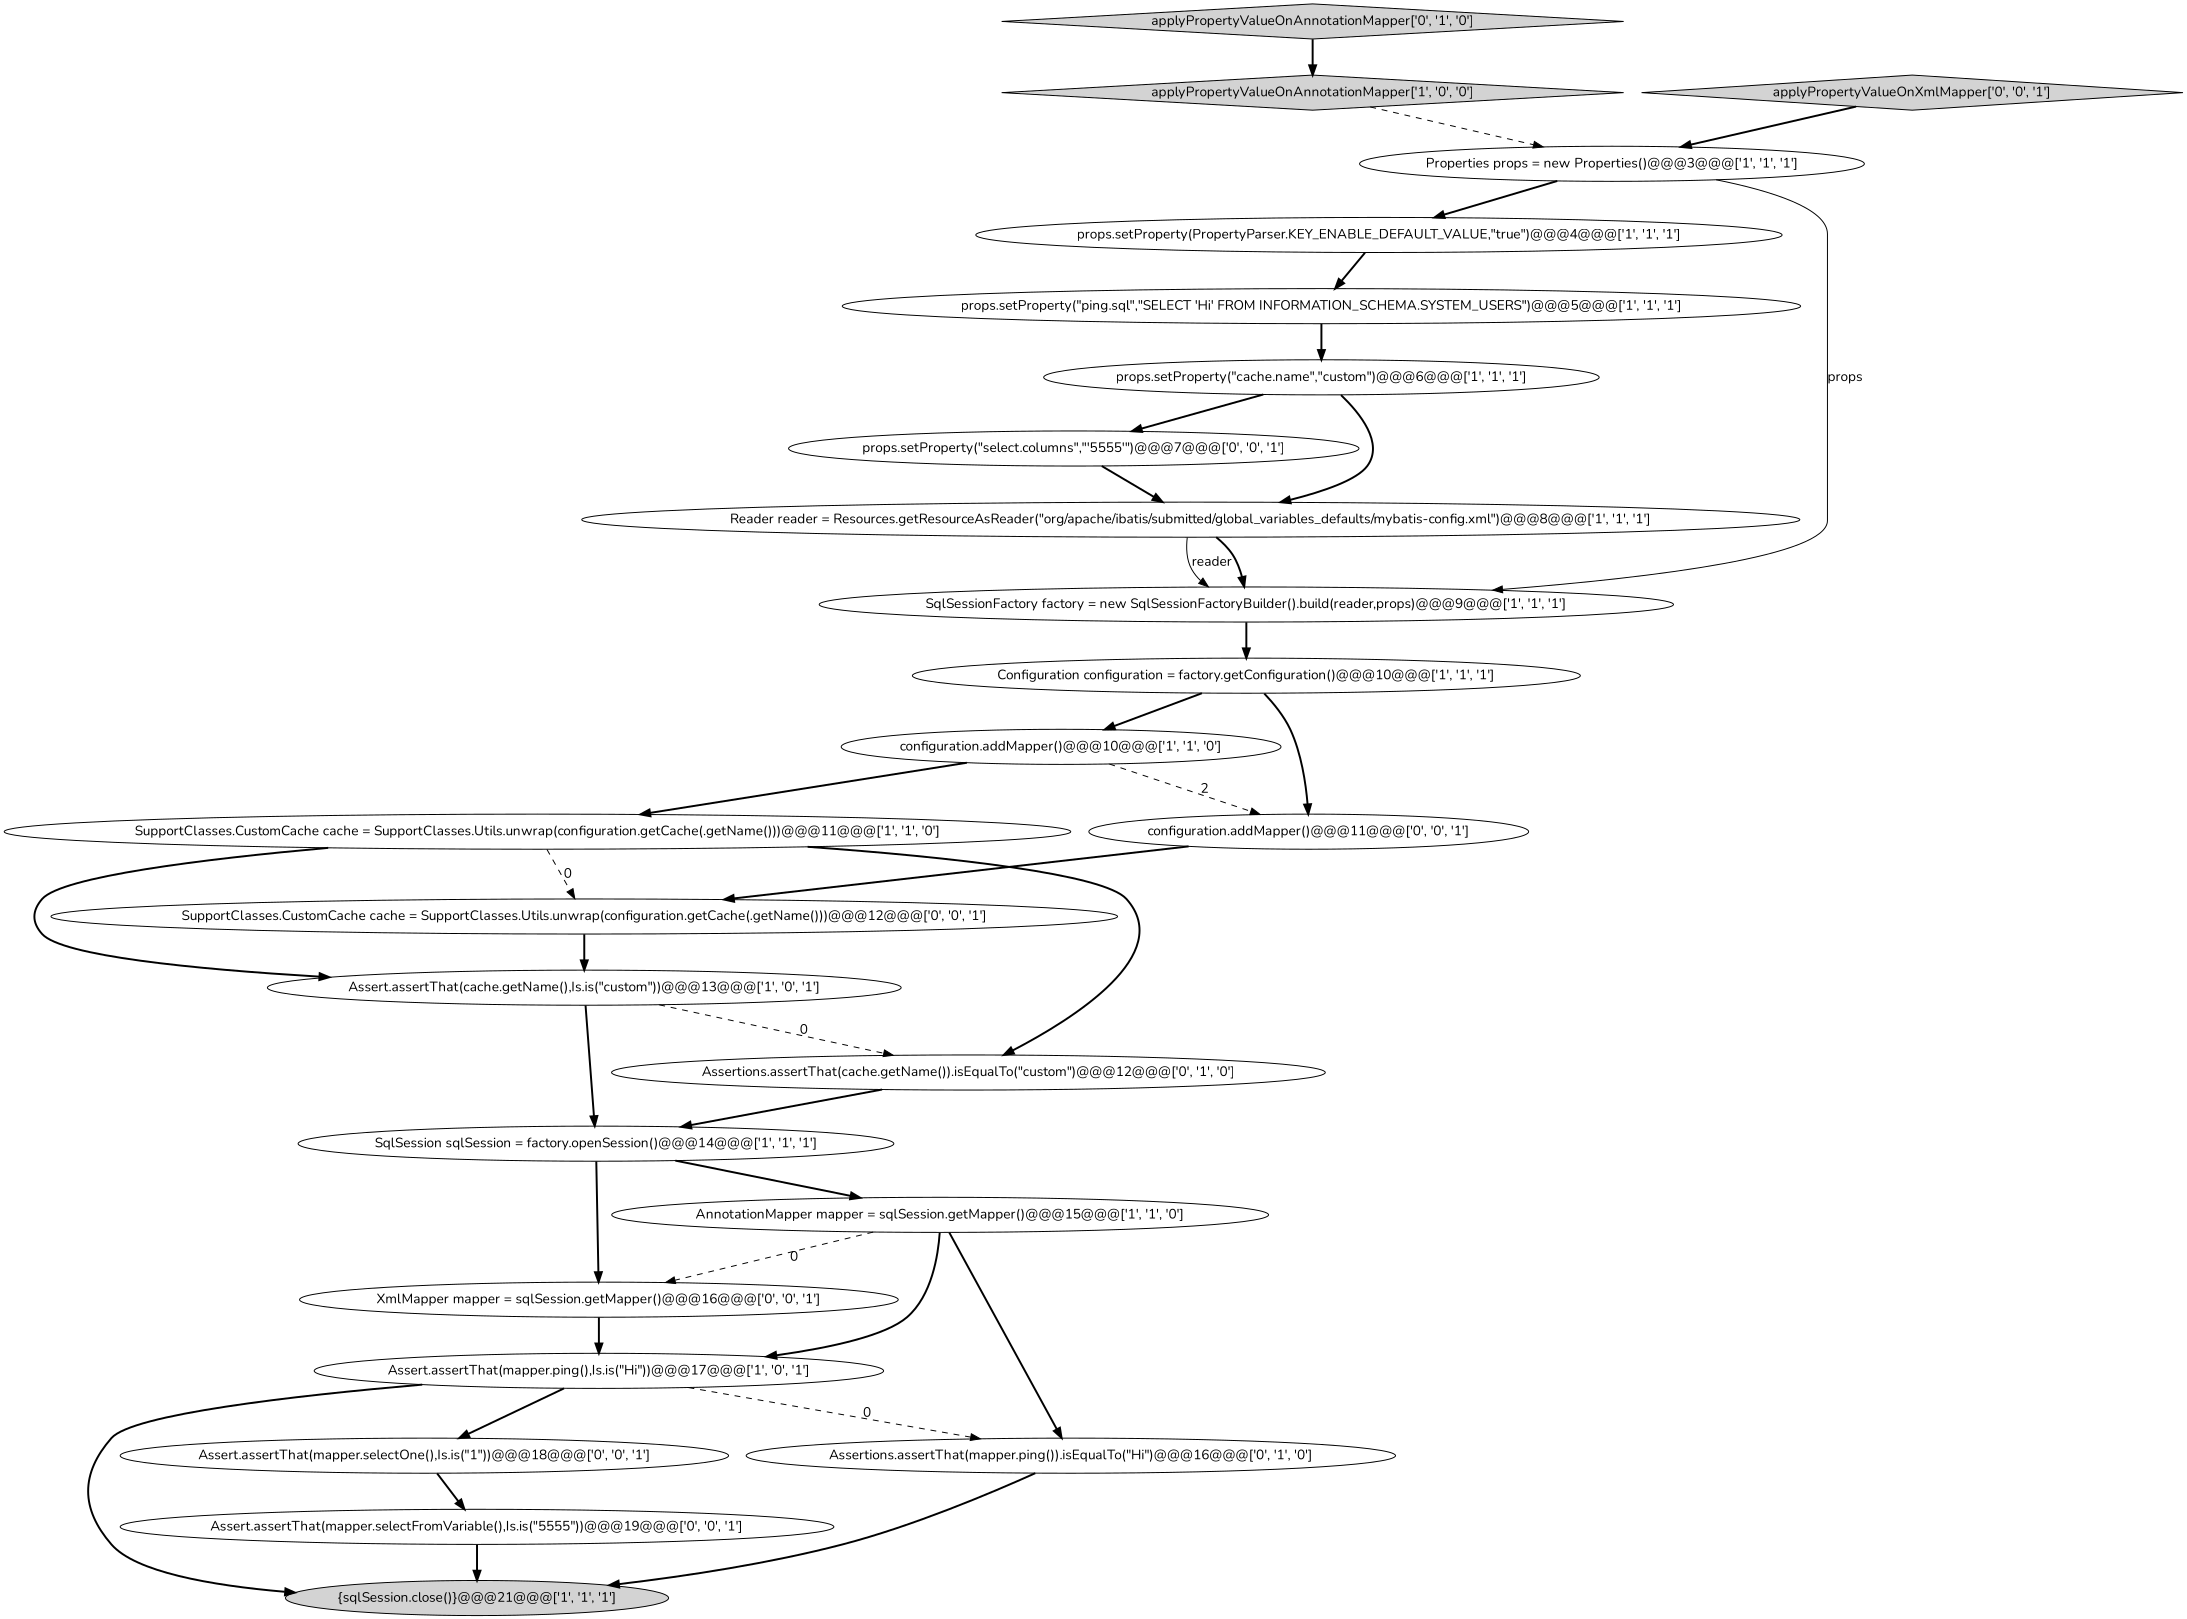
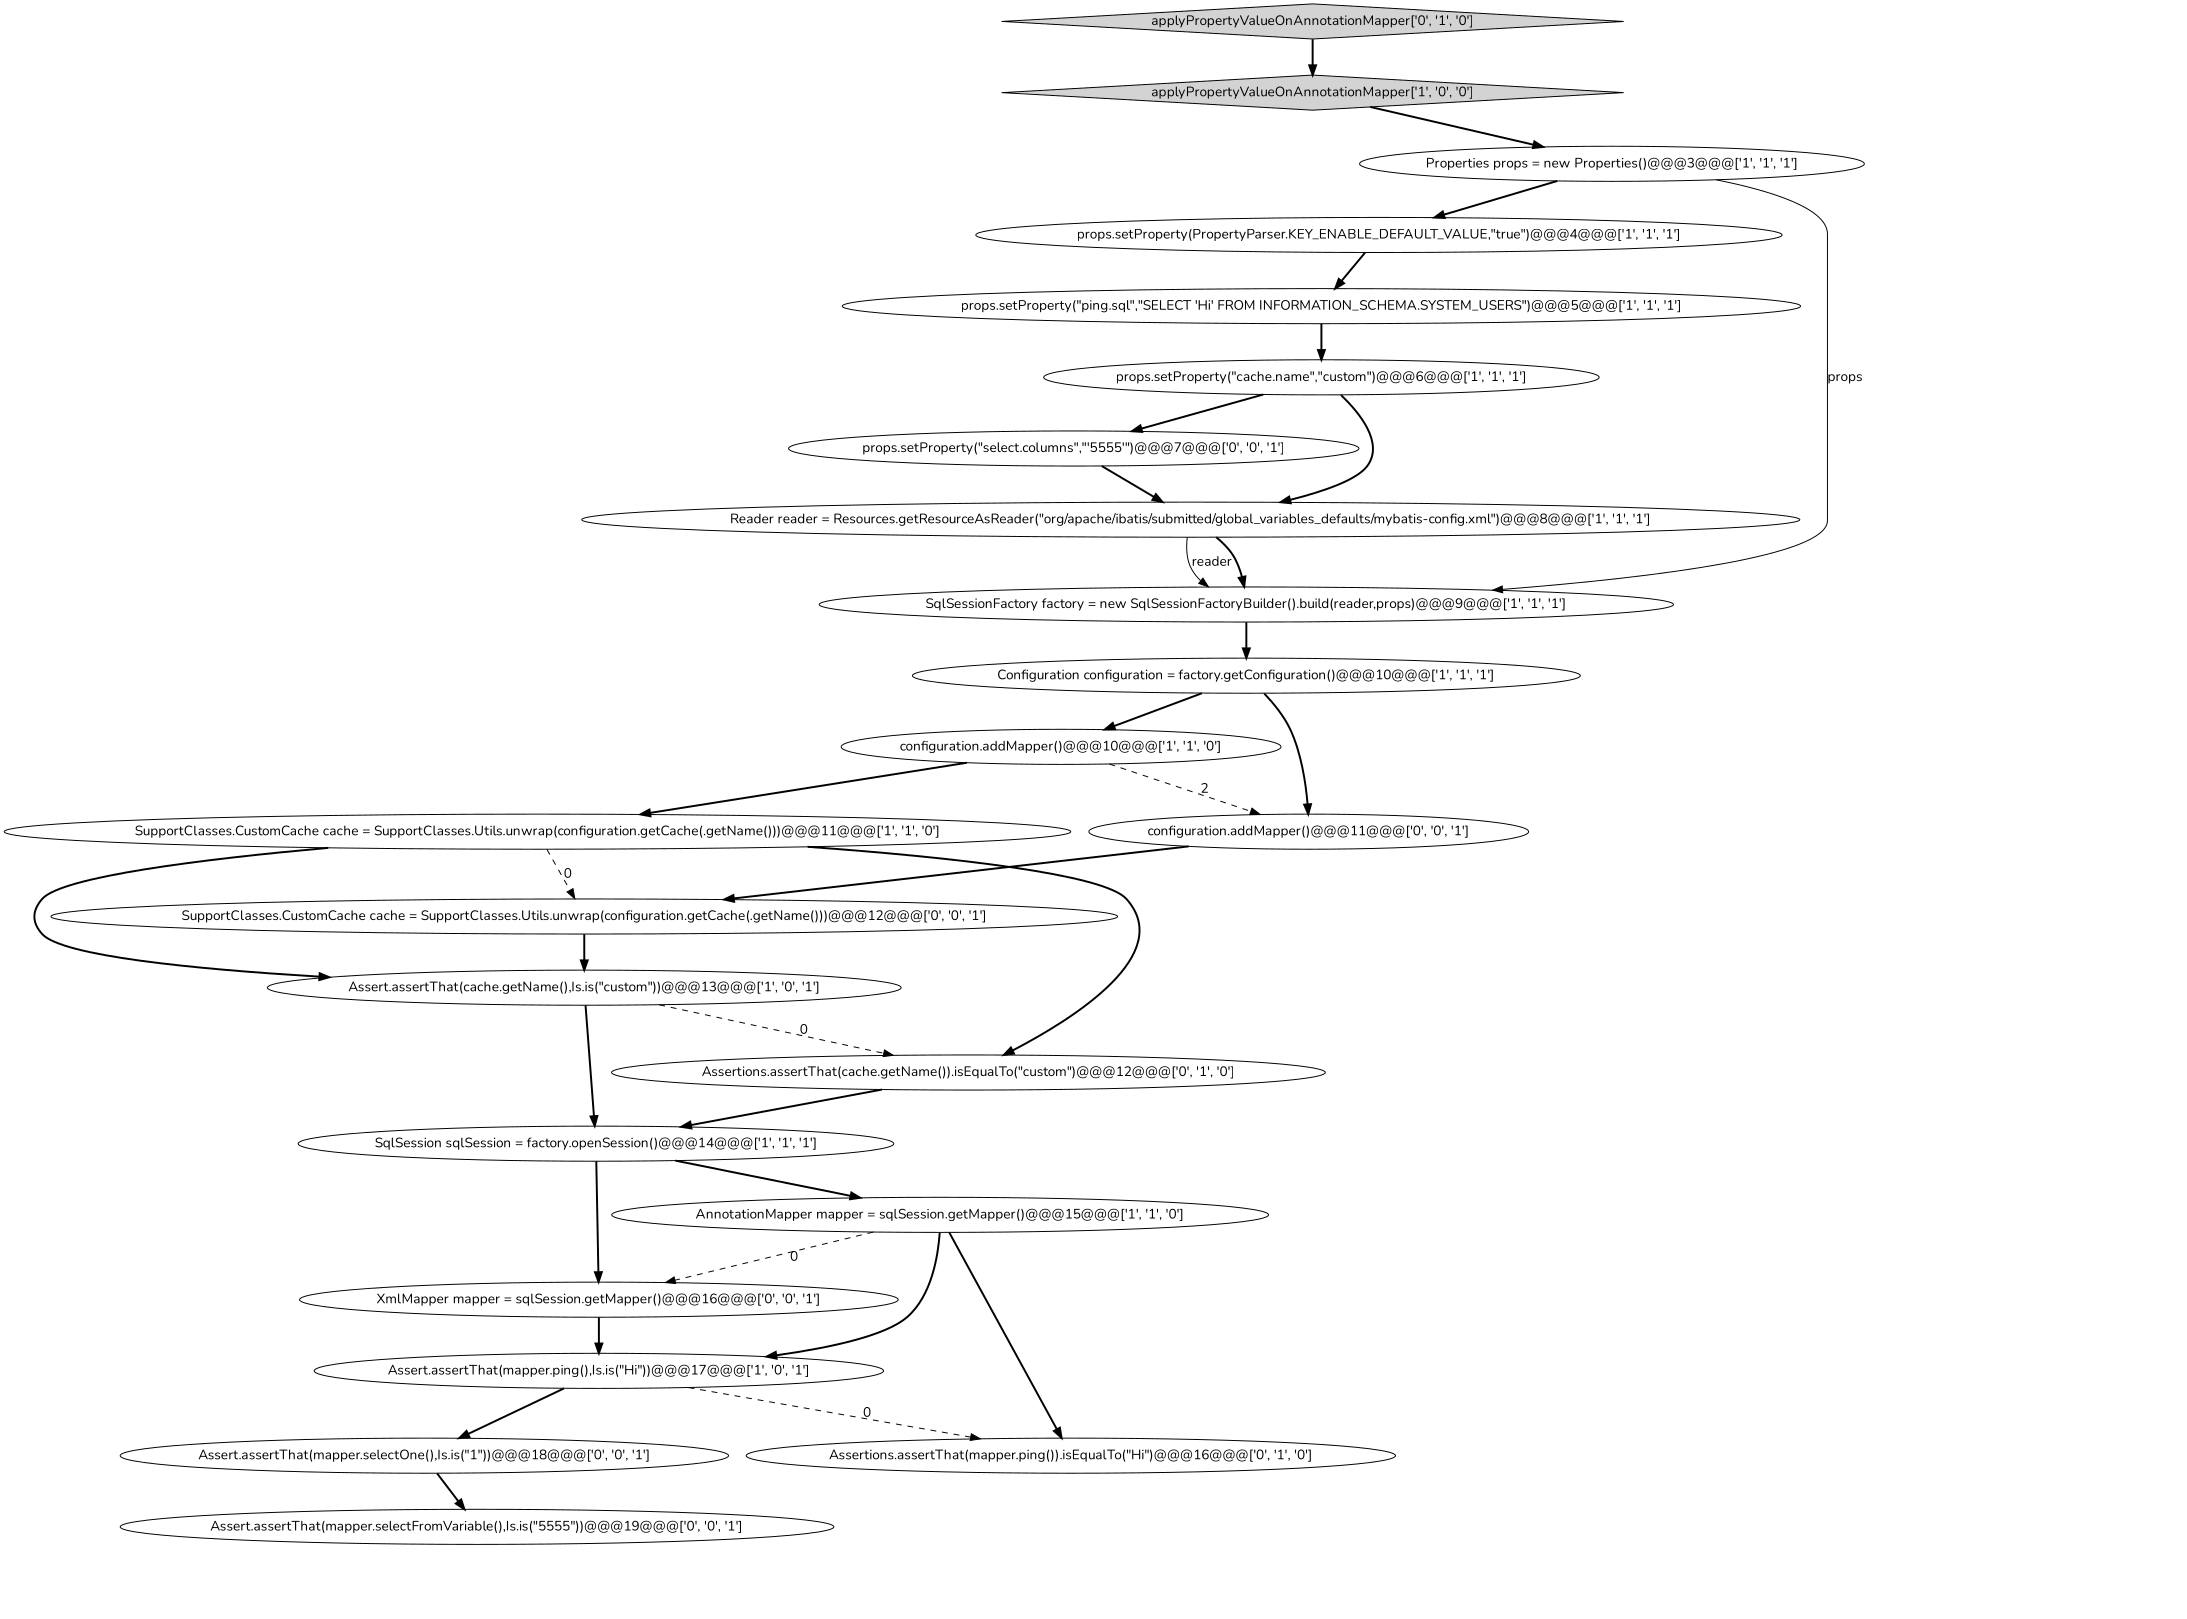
node "applyPropertyValueOnXmlMapper['0', '0', '1']": removed
edge "applyPropertyValueOnAnnotationMapper['1', '0', '0']" -> "Properties props = new Properties()@@@3@@@['1', '1', '1']": style dashed -> bold
node "{sqlSession.close()}@@@21@@@['1', '1', '1']": removed
